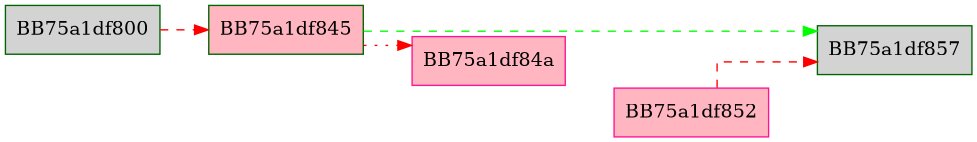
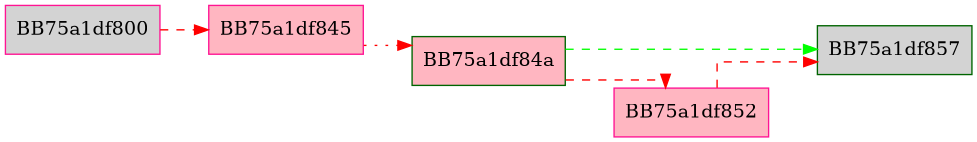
node "BB75a1df800": color darkgreen -> deeppink
node "BB75a1df845": color darkgreen -> deeppink
edge "BB75a1df845" -> "BB75a1df857": now "BB75a1df84a" -> "BB75a1df857"
node "BB75a1df84a": color deeppink -> darkgreen
edge "BB75a1df84a" -> "BB75a1df852": added
